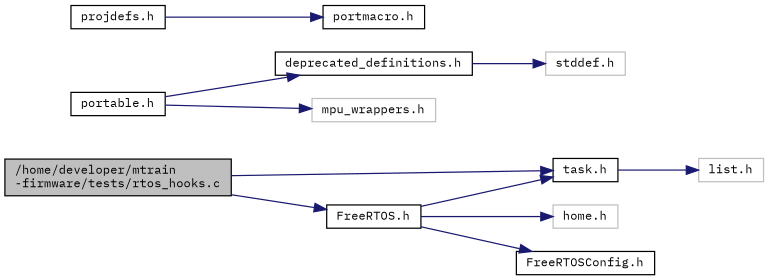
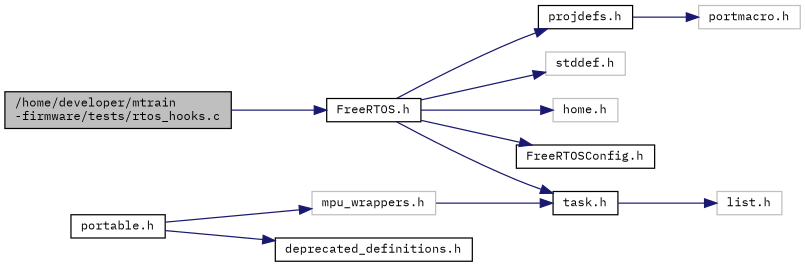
node "portmacro.h": color black -> grey75
edge "FreeRTOS.h" -> "projdefs.h": added
edge "deprecated_definitions.h" -> "stddef.h": now "FreeRTOS.h" -> "stddef.h"
edge "/home/developer/mtrain -firmware/tests/rtos_hooks.c" -> "task.h": now "mpu_wrappers.h" -> "task.h"
